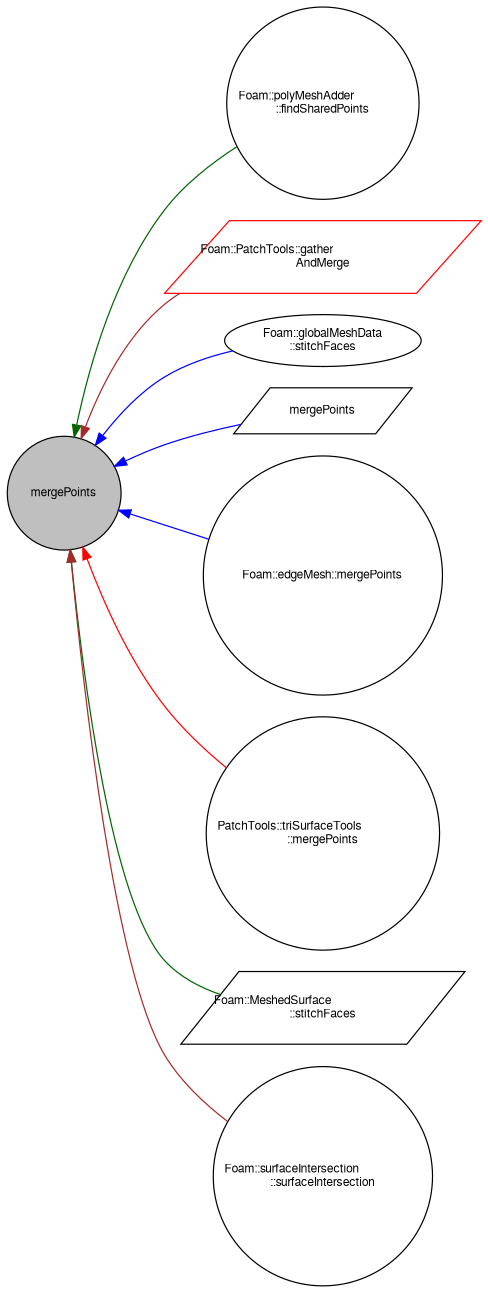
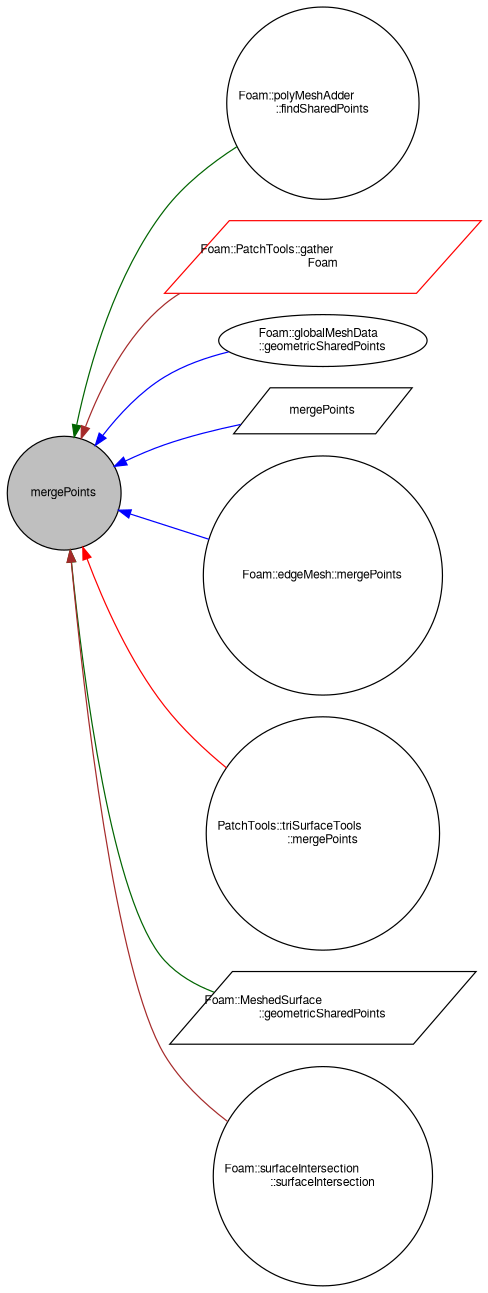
node "Foam::PatchTools::gather AndMerge": label "Foam::PatchTools::gather AndMerge" -> "Foam::PatchTools::gather Foam"
node "Foam::globalMeshData ::stitchFaces": label "Foam::globalMeshData ::stitchFaces" -> "Foam::globalMeshData ::geometricSharedPoints"
node "Foam::MeshedSurface ::stitchFaces": label "Foam::MeshedSurface ::stitchFaces" -> "Foam::MeshedSurface ::geometricSharedPoints"
